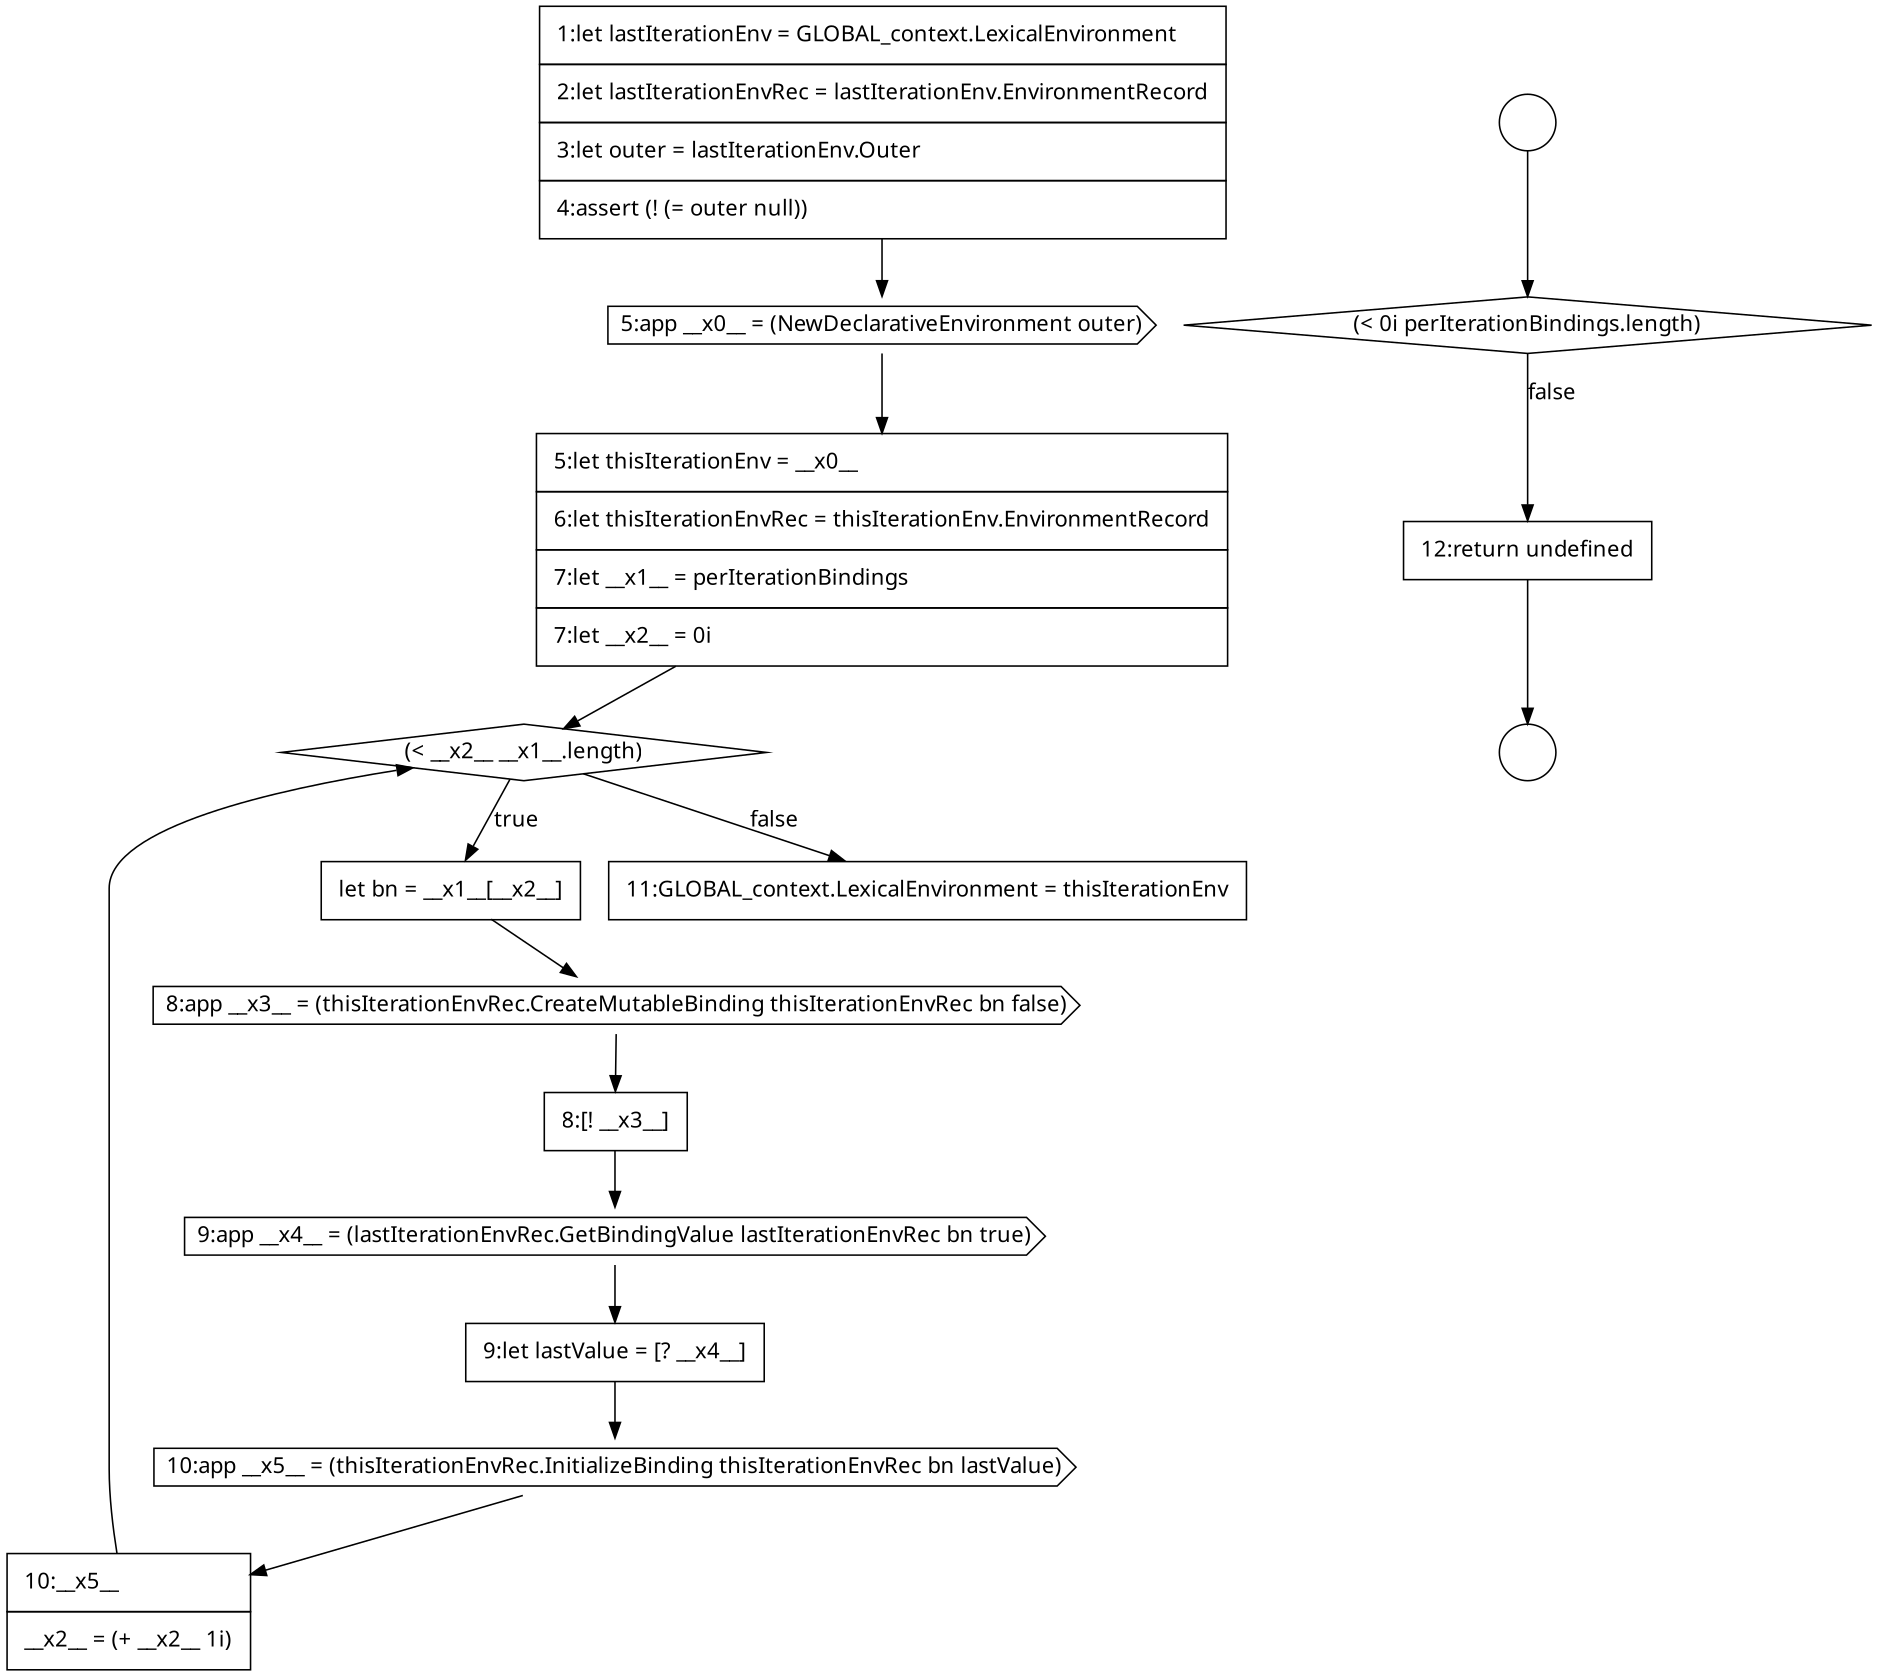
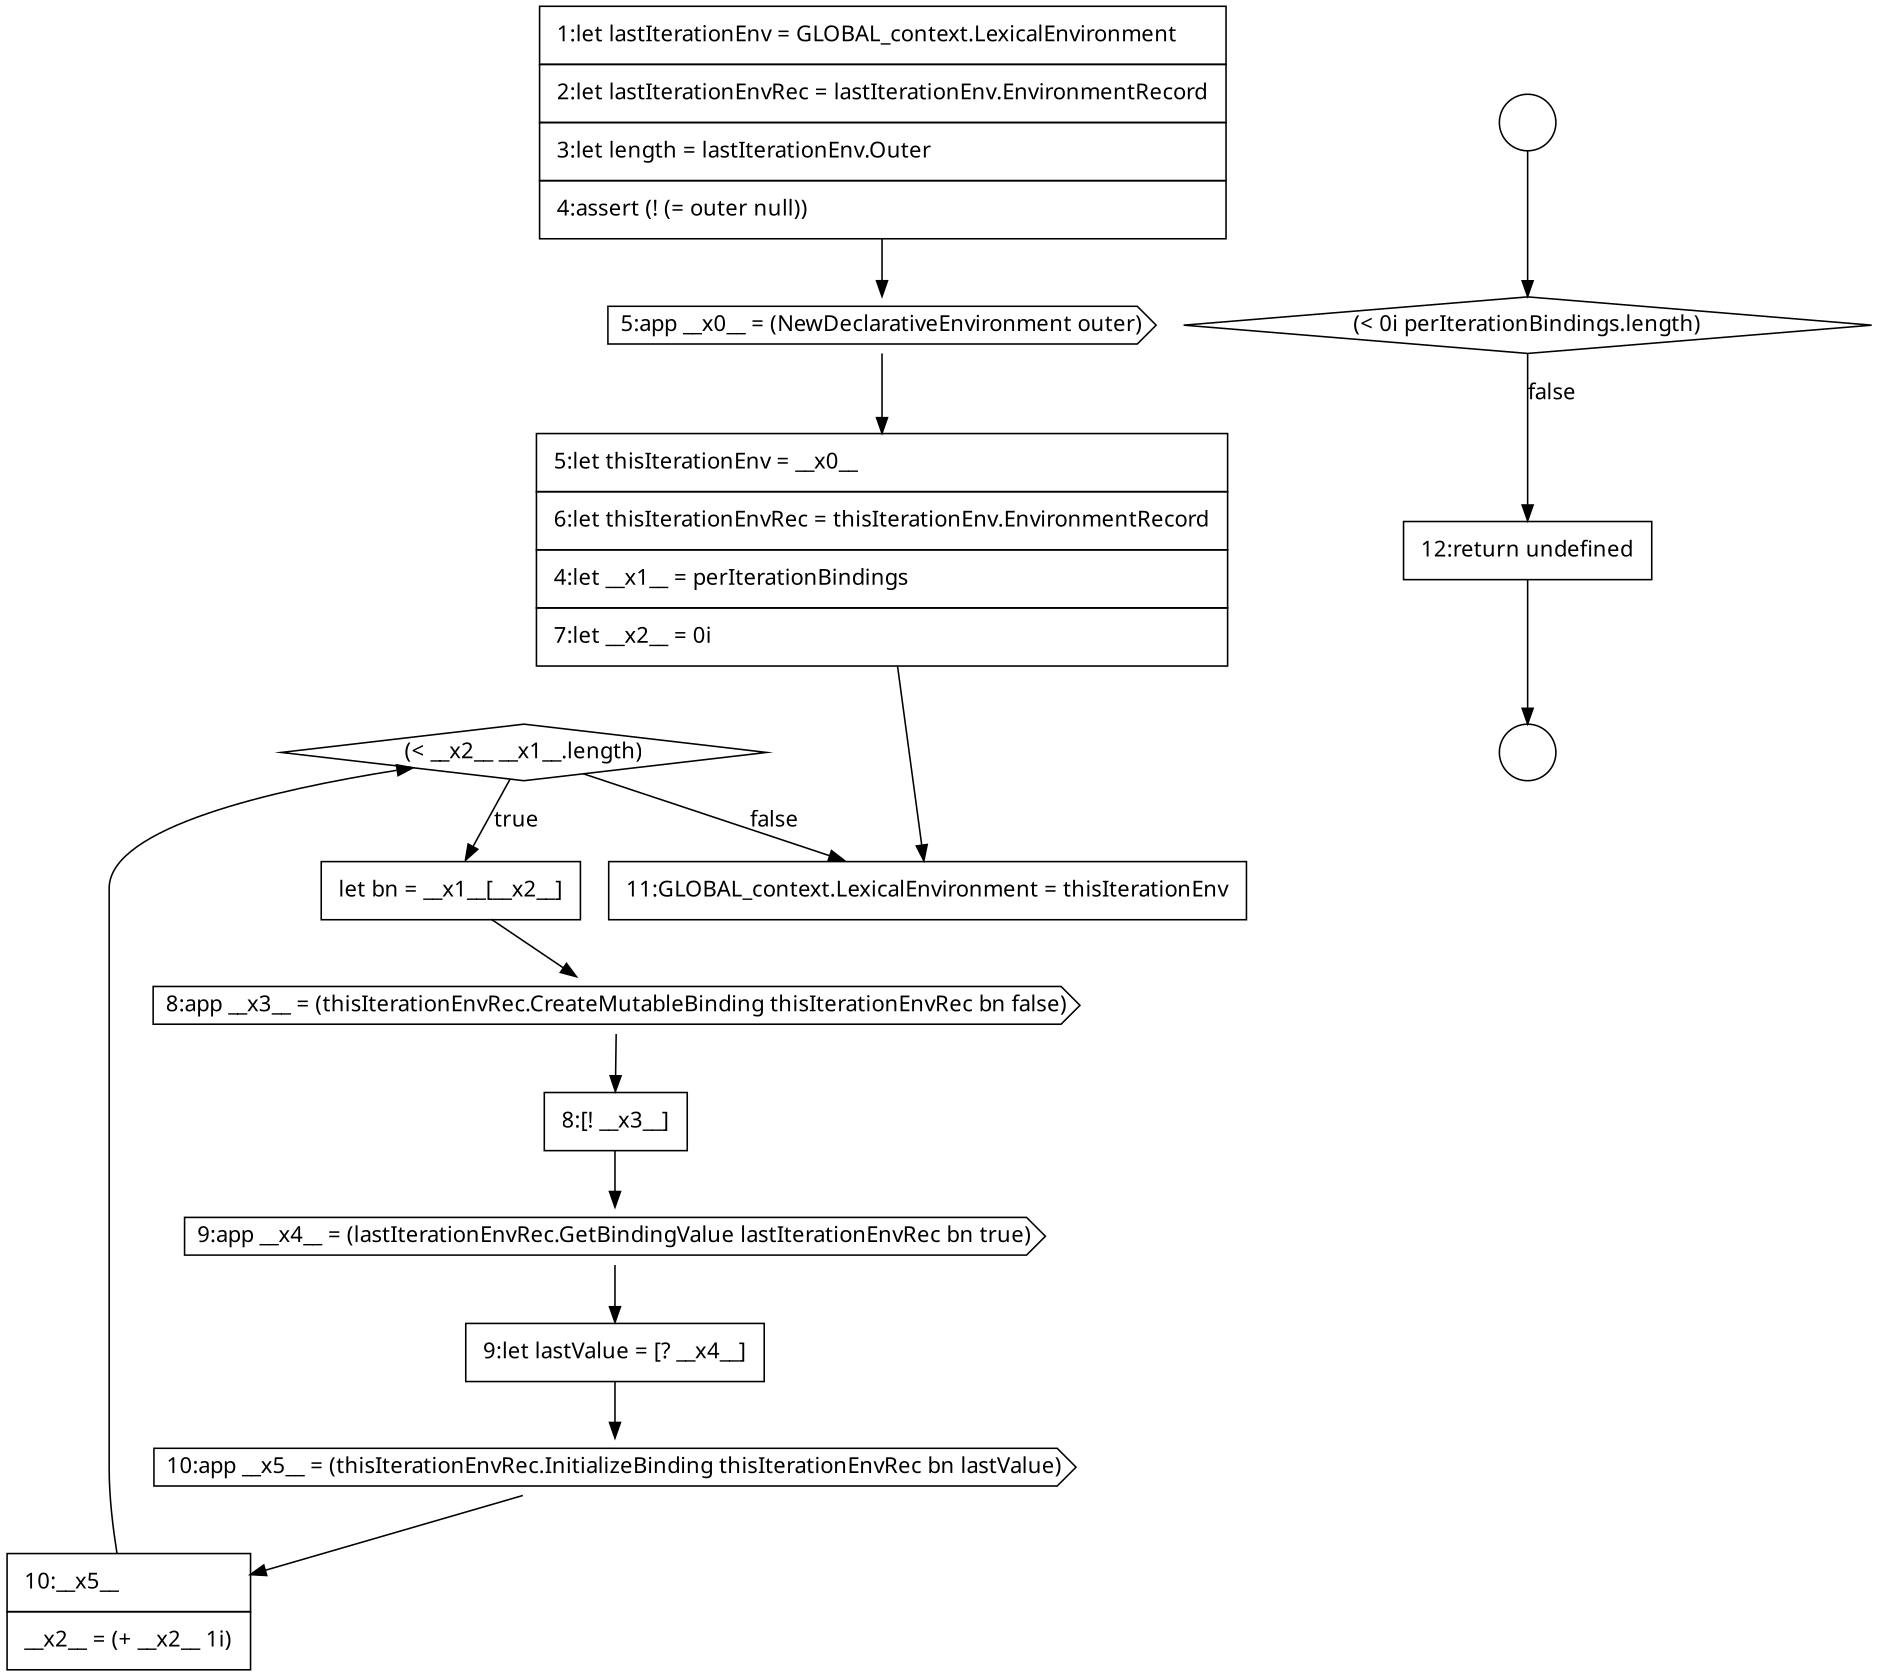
node "1:let lastIterationEnv = GLOBAL_context.LexicalEnvironment": text "3:let outer = lastIterationEnv.Outer" -> "3:let length = lastIterationEnv.Outer"
node "5:let thisIterationEnv = __x0__": text "7:let __x1__ = perIterationBindings" -> "4:let __x1__ = perIterationBindings"
edge "5:let thisIterationEnv = __x0__" -> "(< __x2__ __x1__.length)": now "5:let thisIterationEnv = __x0__" -> "11:GLOBAL_context.LexicalEnvironment = thisIterationEnv"
